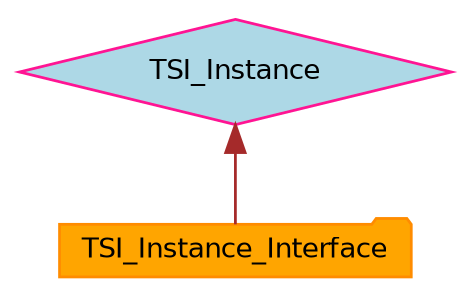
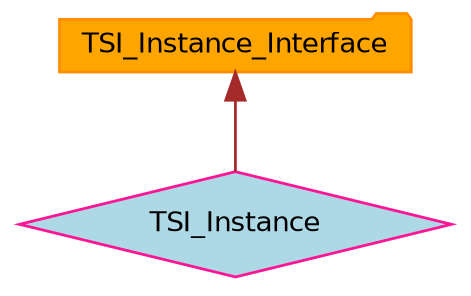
edge "TSI_Instance_Interface" -> "TSI_Instance": reversed
